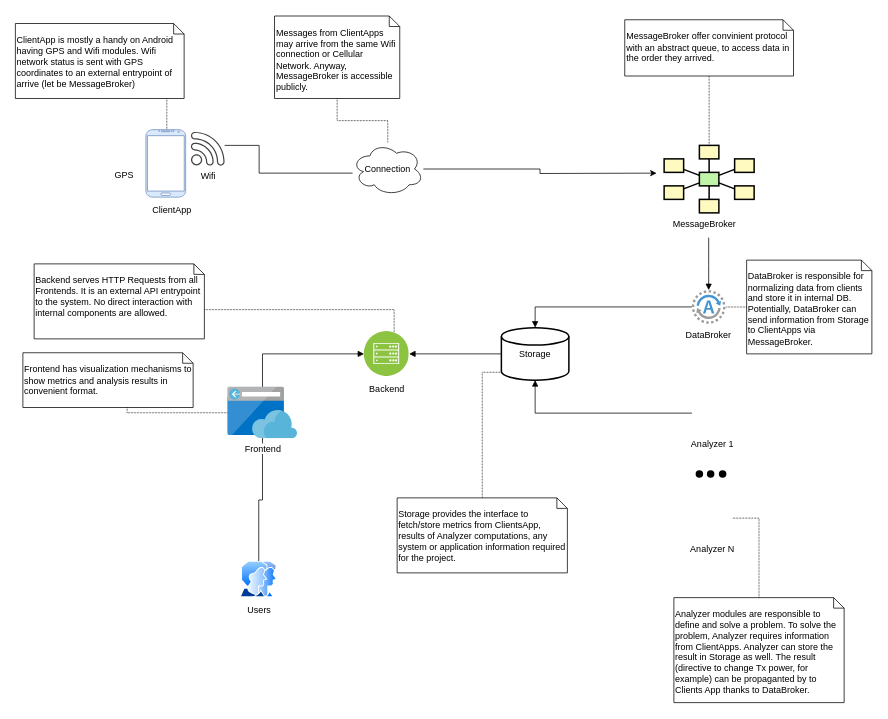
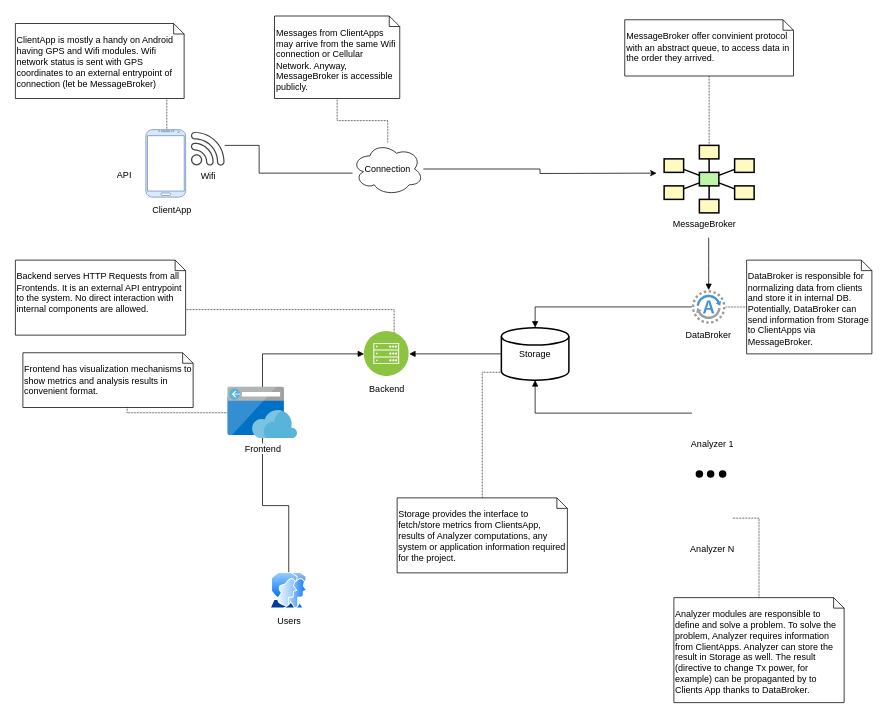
node "ClientApp is mostly a handy on Android having GPS and Wifi modules. Wifi network status is sent with GPS coordinates to an external entrypoint of arrive (let be MessageBroker)": label "ClientApp is mostly a handy on Android having GPS and Wifi modules. Wifi network status is sent with GPS coordinates to an external entrypoint of arrive (let be MessageBroker)" -> "ClientApp is mostly a handy on Android having GPS and Wifi modules. Wifi network status is sent with GPS coordinates to an external entrypoint of connection (let be MessageBroker)"
node "GPS": label "GPS" -> "API"
node "Backend serves HTTP Requests from all Frontends. It is an external API entrypoint to the system. No direct interaction with internal components are allowed.": moved (119, 301) -> (101, 297)
node "Users": moved (259, 579) -> (289, 590)
